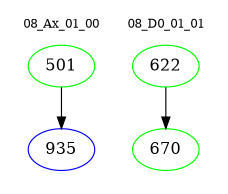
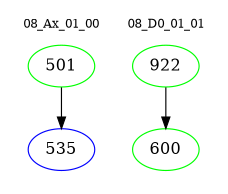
node "622": label "622" -> "922"
node "935": label "935" -> "535"
node "670": label "670" -> "600"
